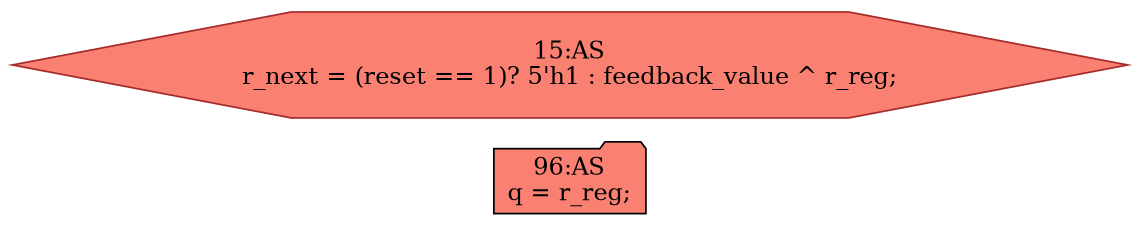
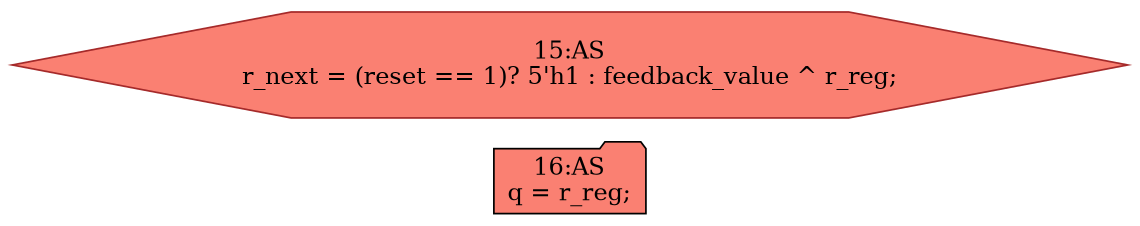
node "96:AS q = r_reg;": label "96:AS q = r_reg;" -> "16:AS q = r_reg;"
